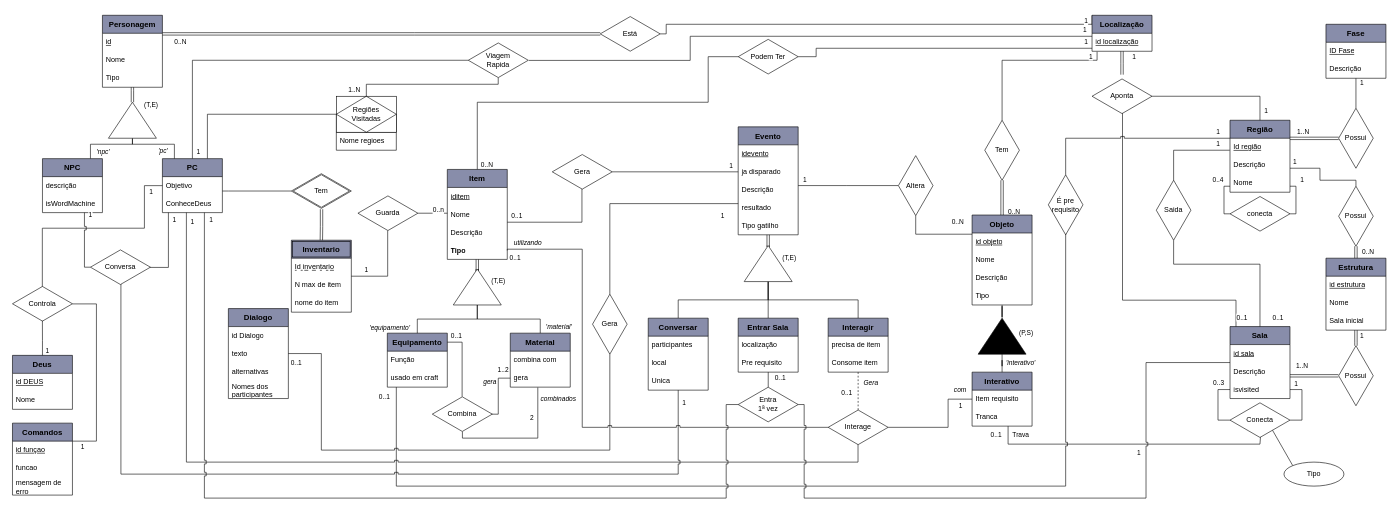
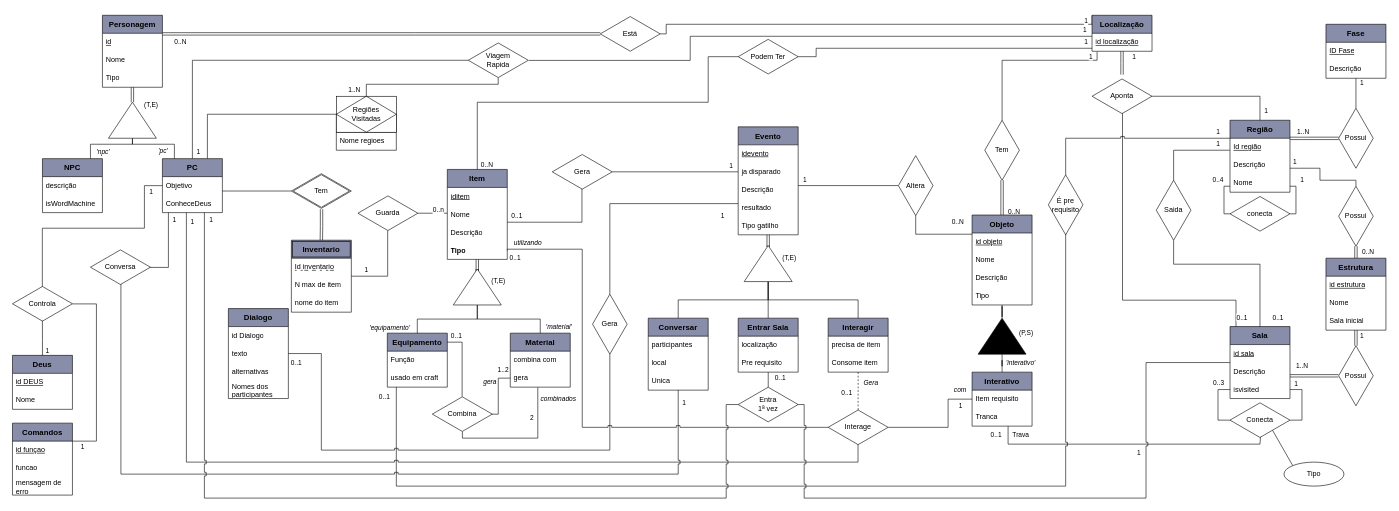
edge "NPC" -- "Conversa": removed, label "1"
